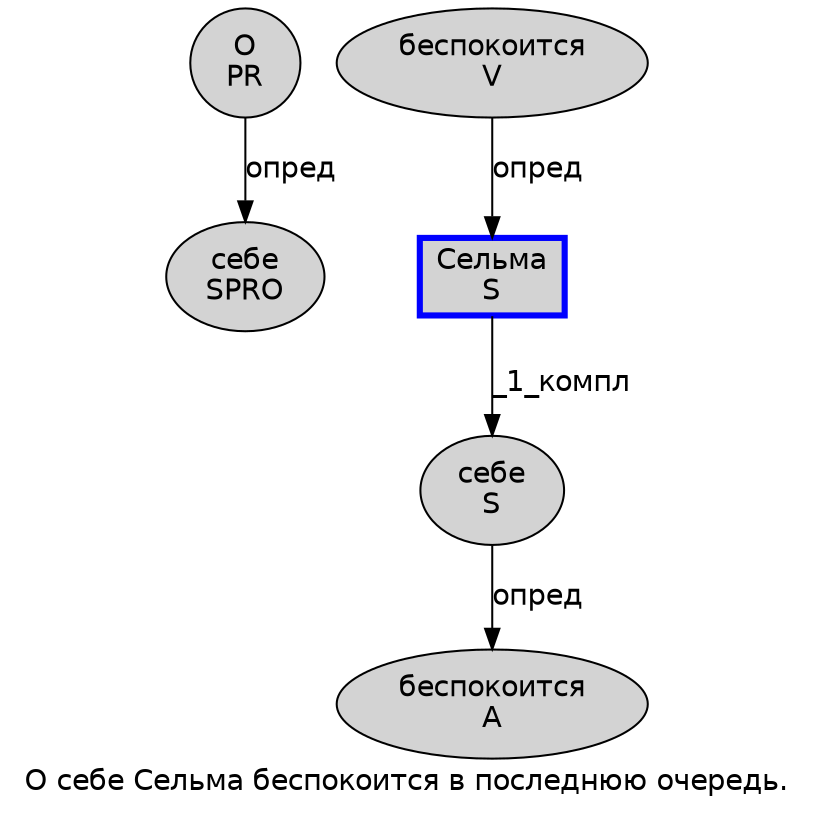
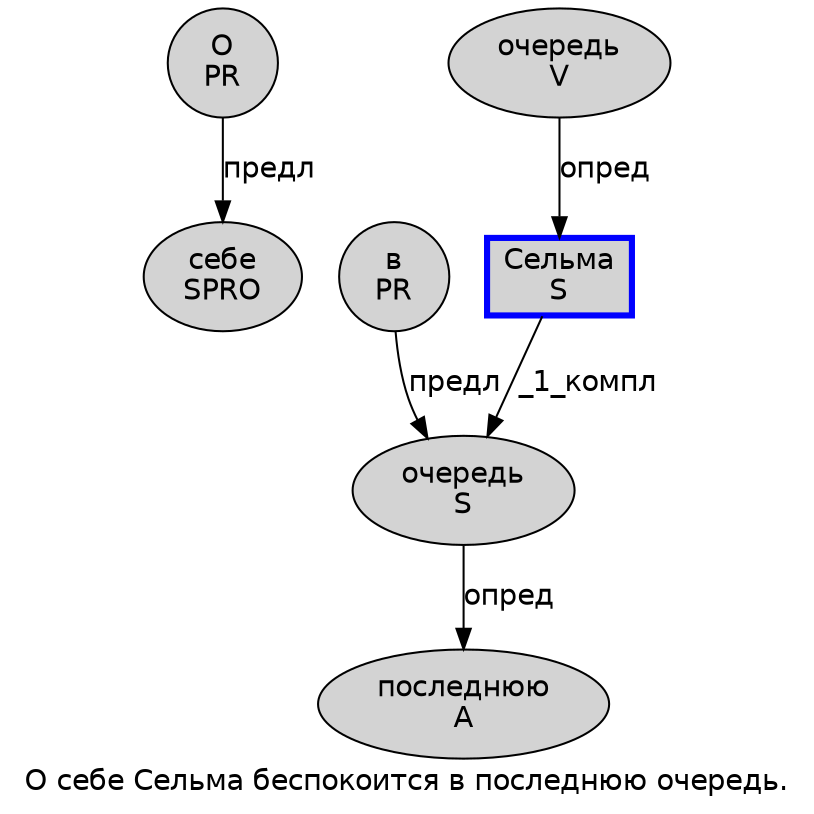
node "беспокоится V": label "беспокоится V" -> "очередь V"
edge "О PR" -> "себе SPRO": label "опред" -> "предл"
node "в PR": added
node "себе S": label "себе S" -> "очередь S"
node "беспокоится A": label "беспокоится A" -> "последнюю A"
